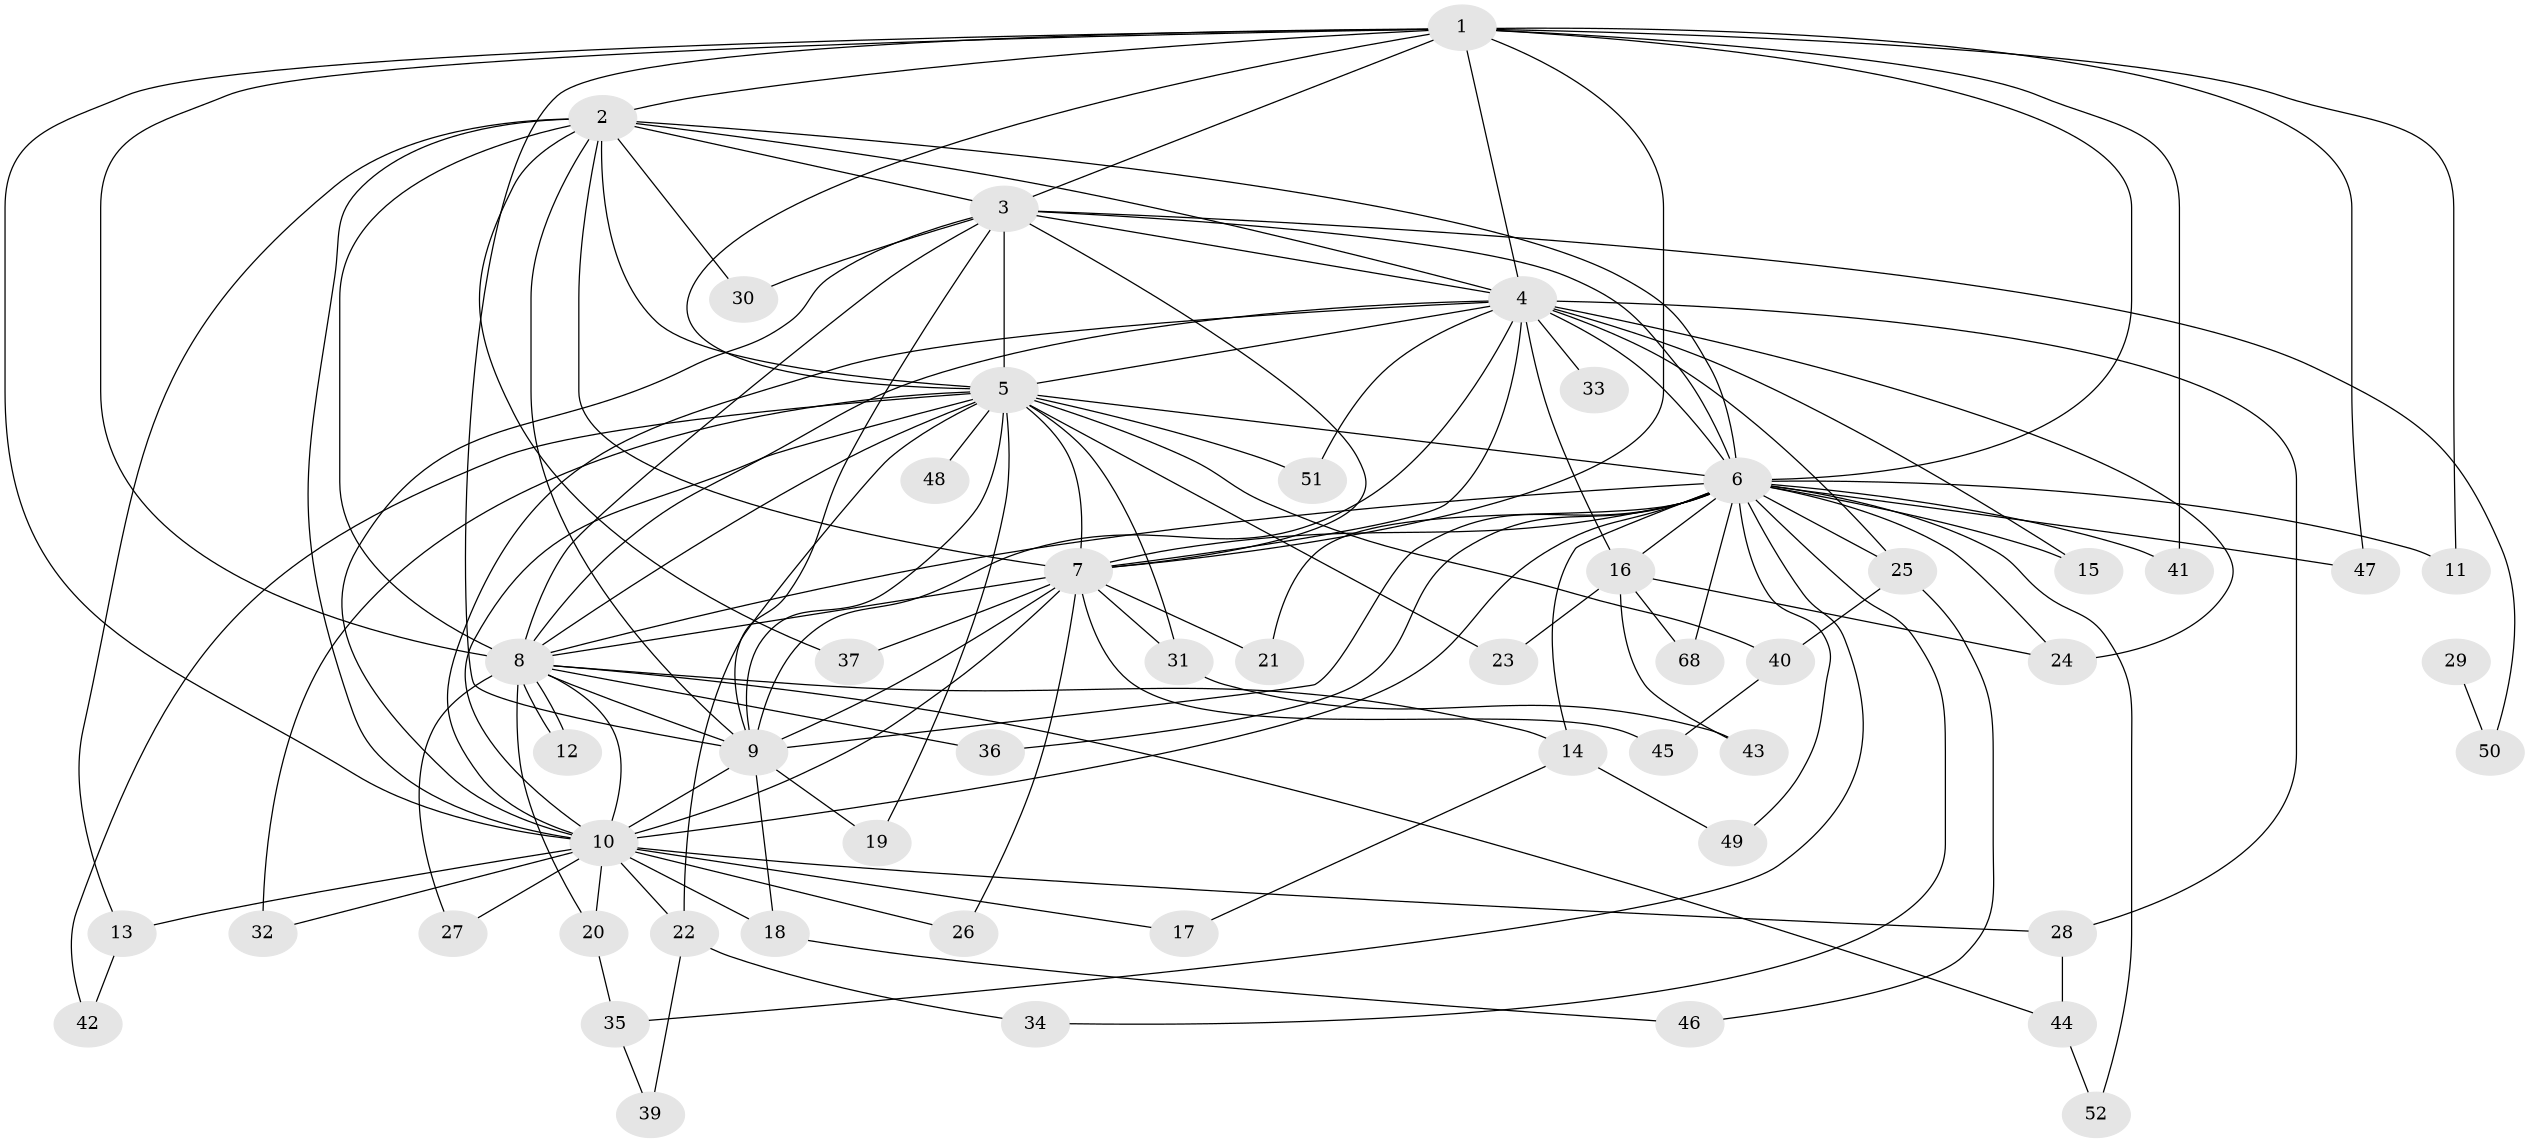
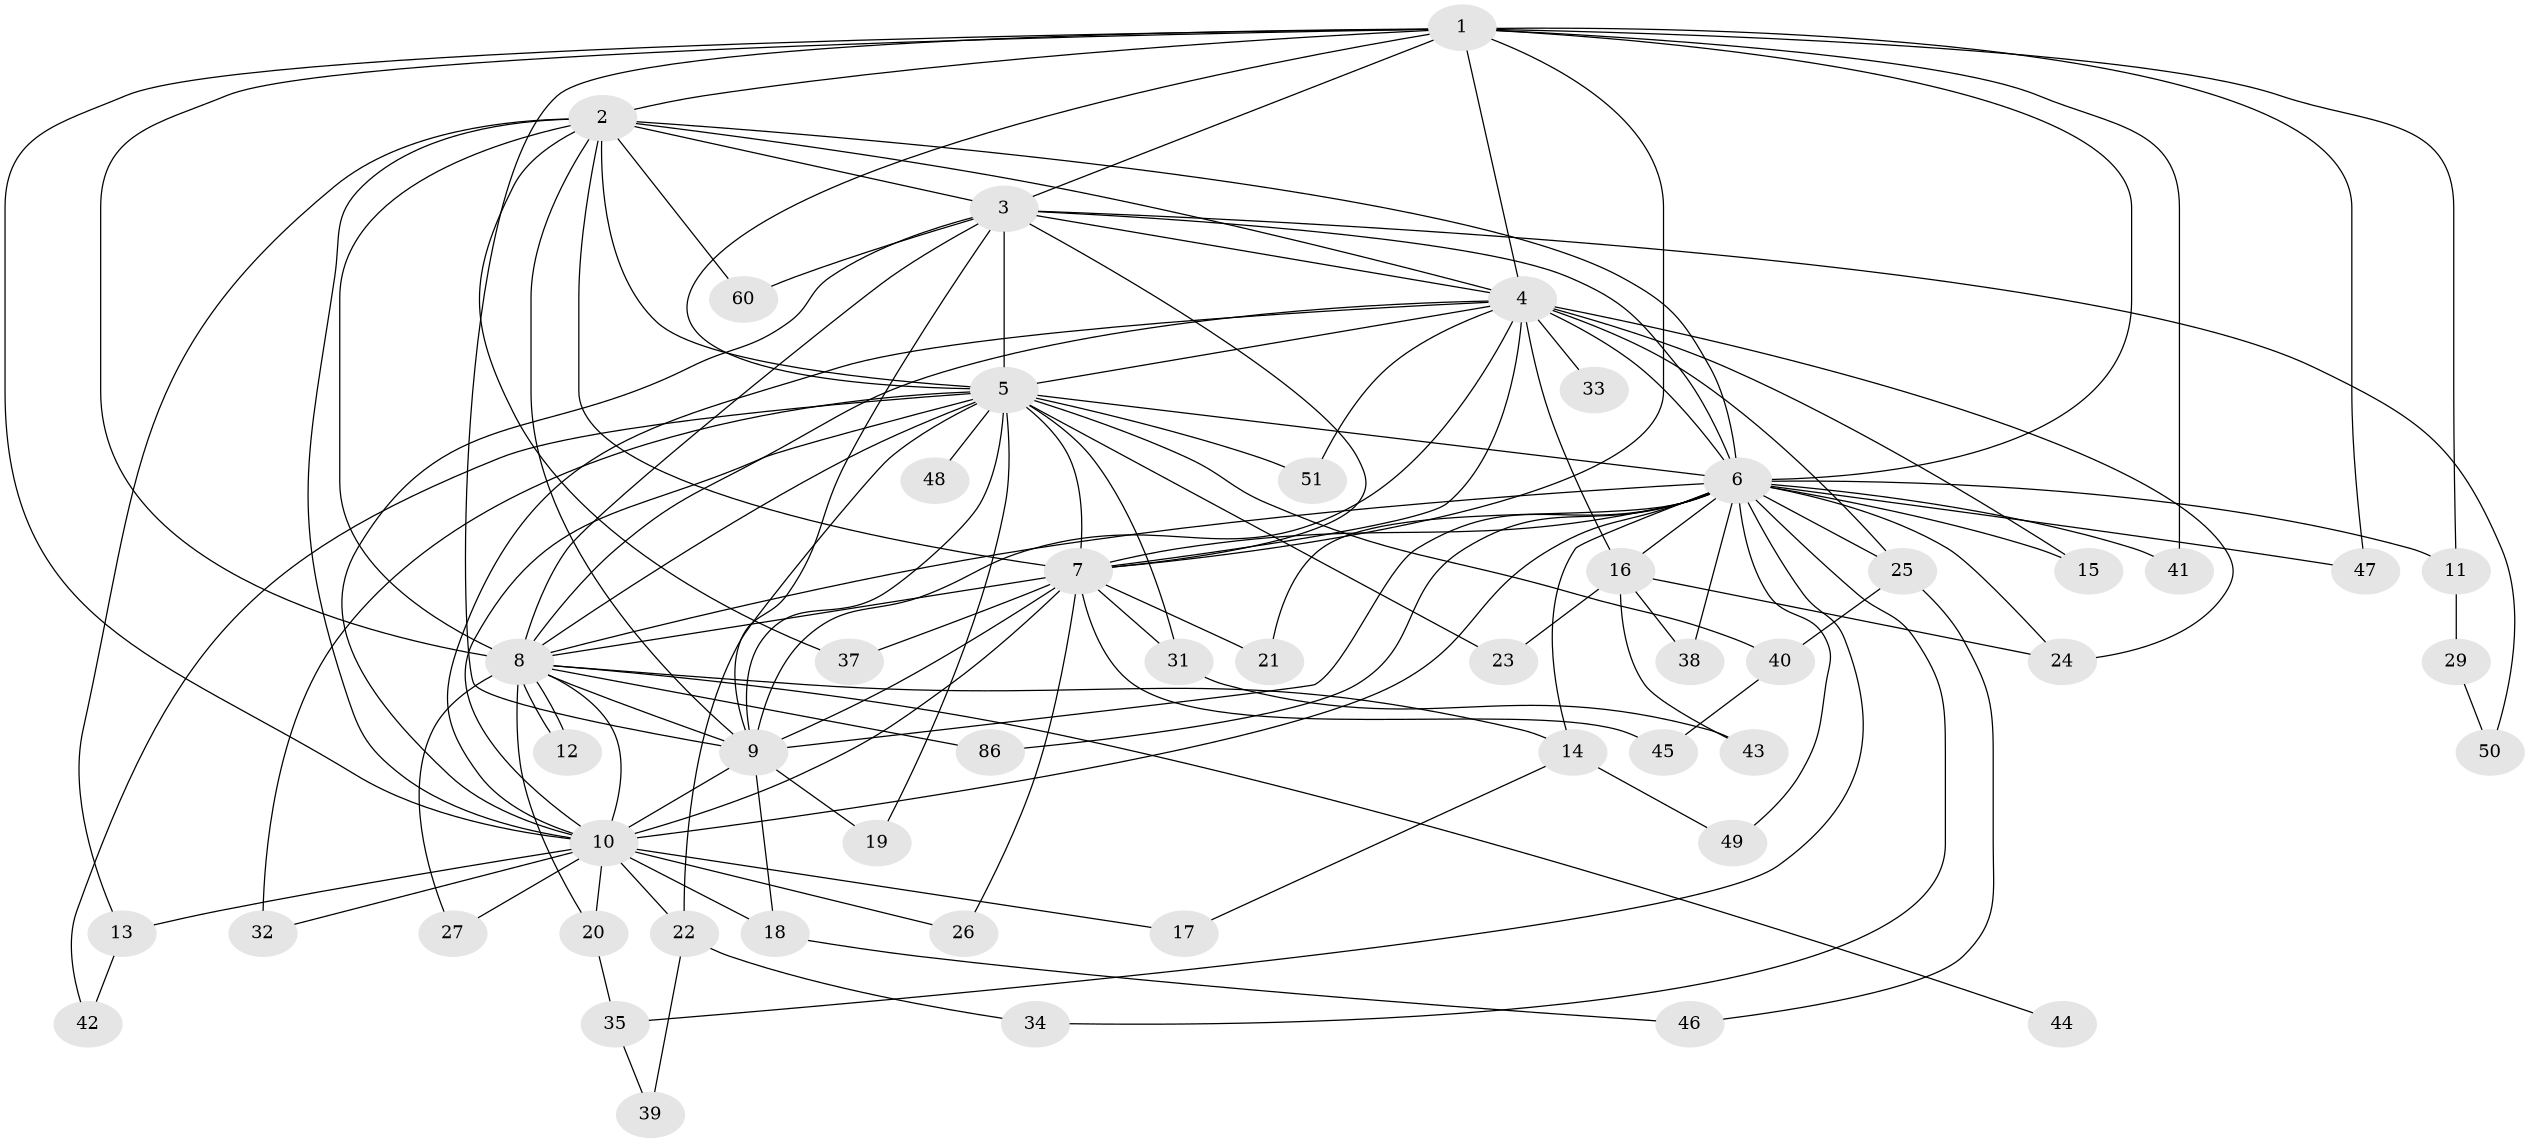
node "30": label "30" -> "60"
edge "11" -- "29": added
node "68": label "68" -> "38"
node "36": label "36" -> "86"
node "28": removed
node "52": removed
